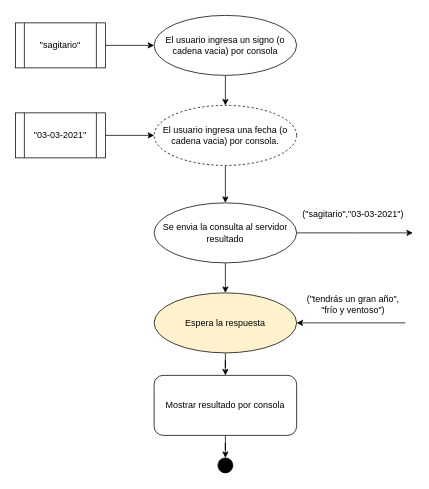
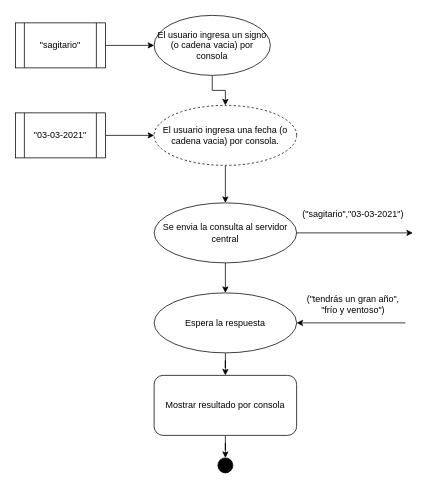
node "El usuario ingresa un signo (o cadena vacia) por consola": size 143x60 -> 116x60
node "Se envia la consulta al servidor resultado": label "Se envia la consulta al servidor resultado" -> "Se envia la consulta al servidor central"
node "Espera la respuesta": fillcolor #fff2cc -> #ffffff
